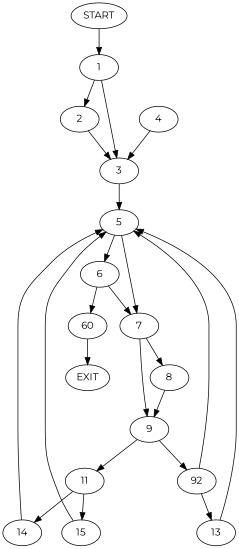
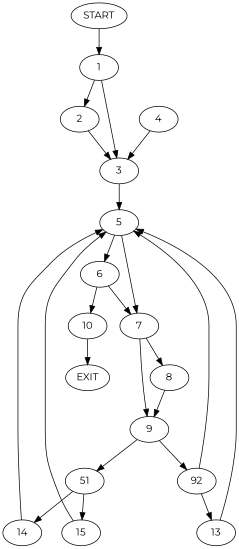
node "60": label "60" -> "10"
node "11": label "11" -> "51"
